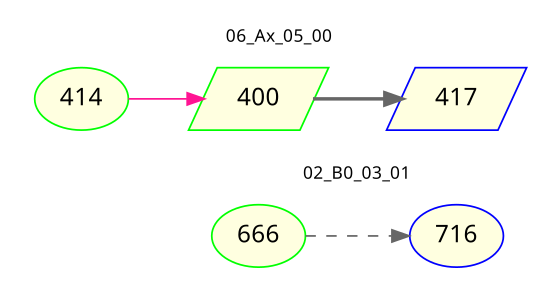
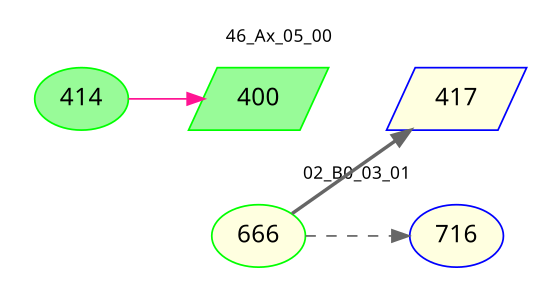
cluster "06_Ax_05_00": label "06_Ax_05_00" -> "46_Ax_05_00"
node "414": fillcolor lightyellow -> palegreen
node "400": fillcolor lightyellow -> palegreen
edge "400" -> "417": now "666" -> "417"
